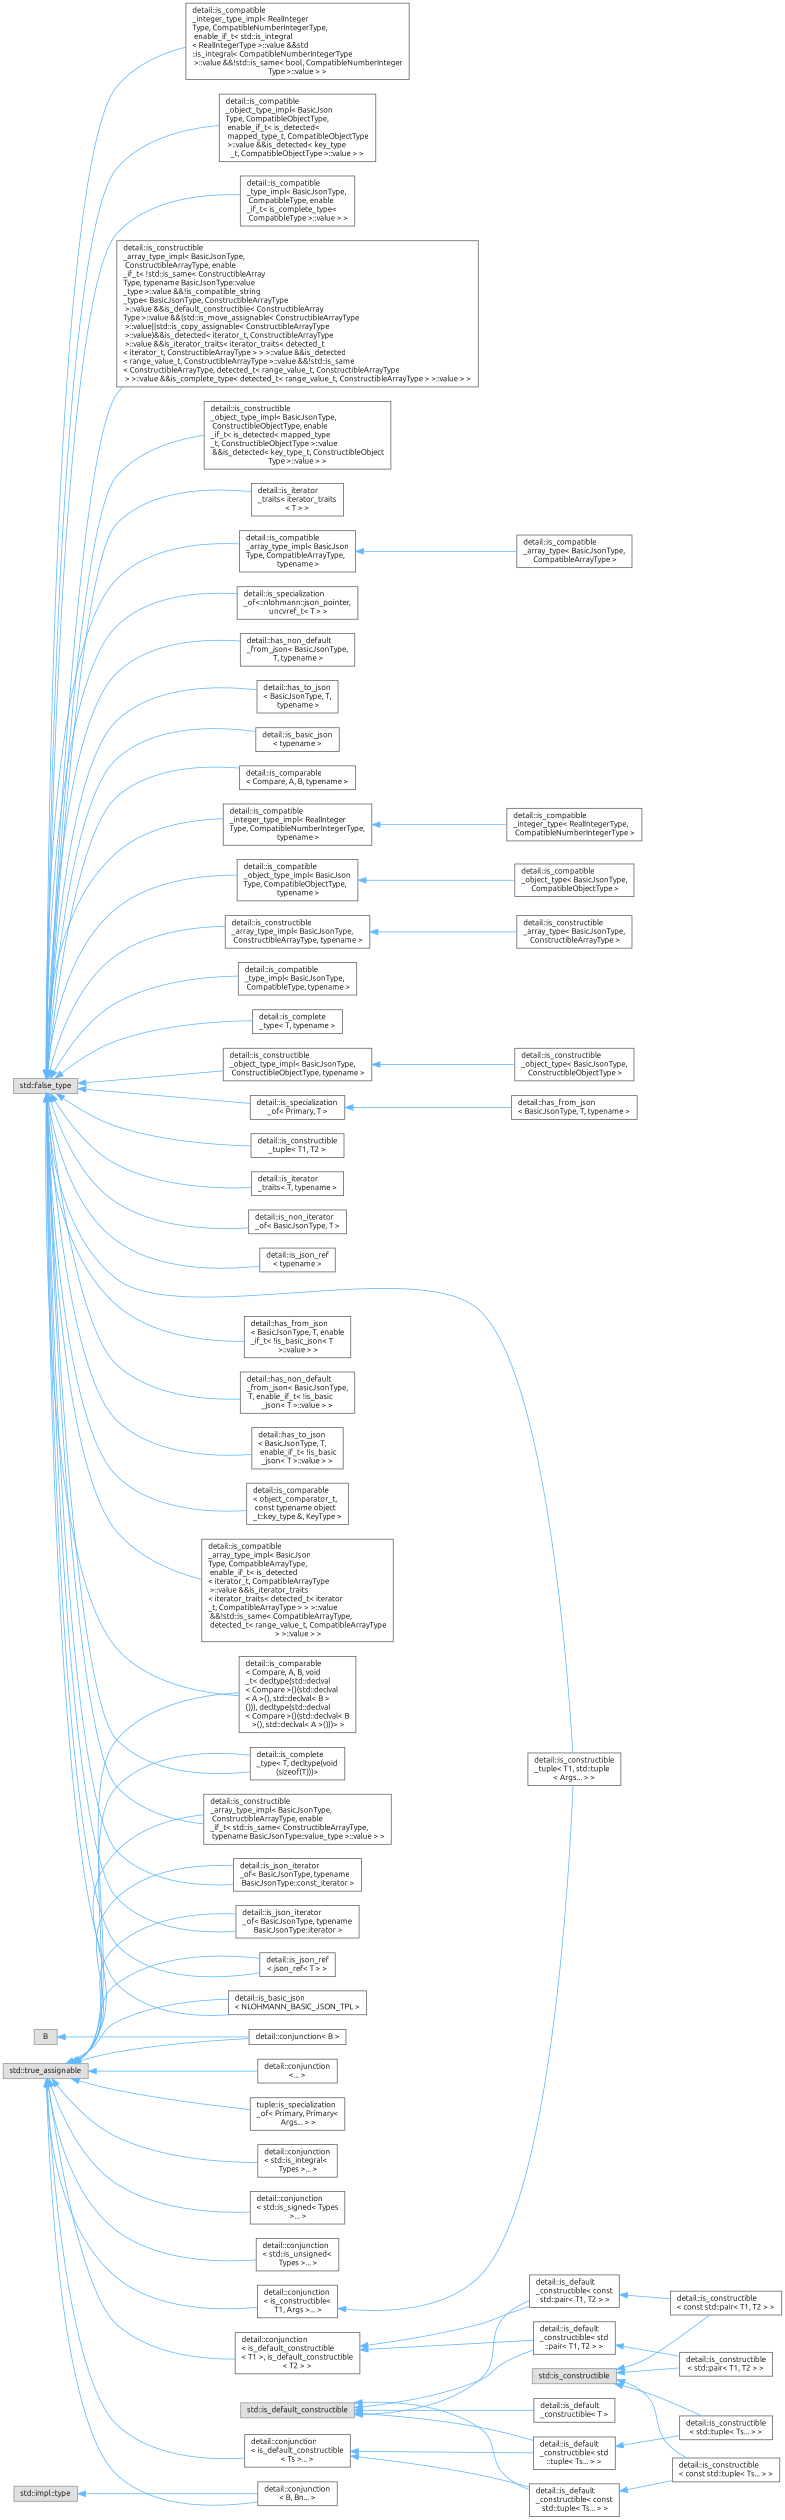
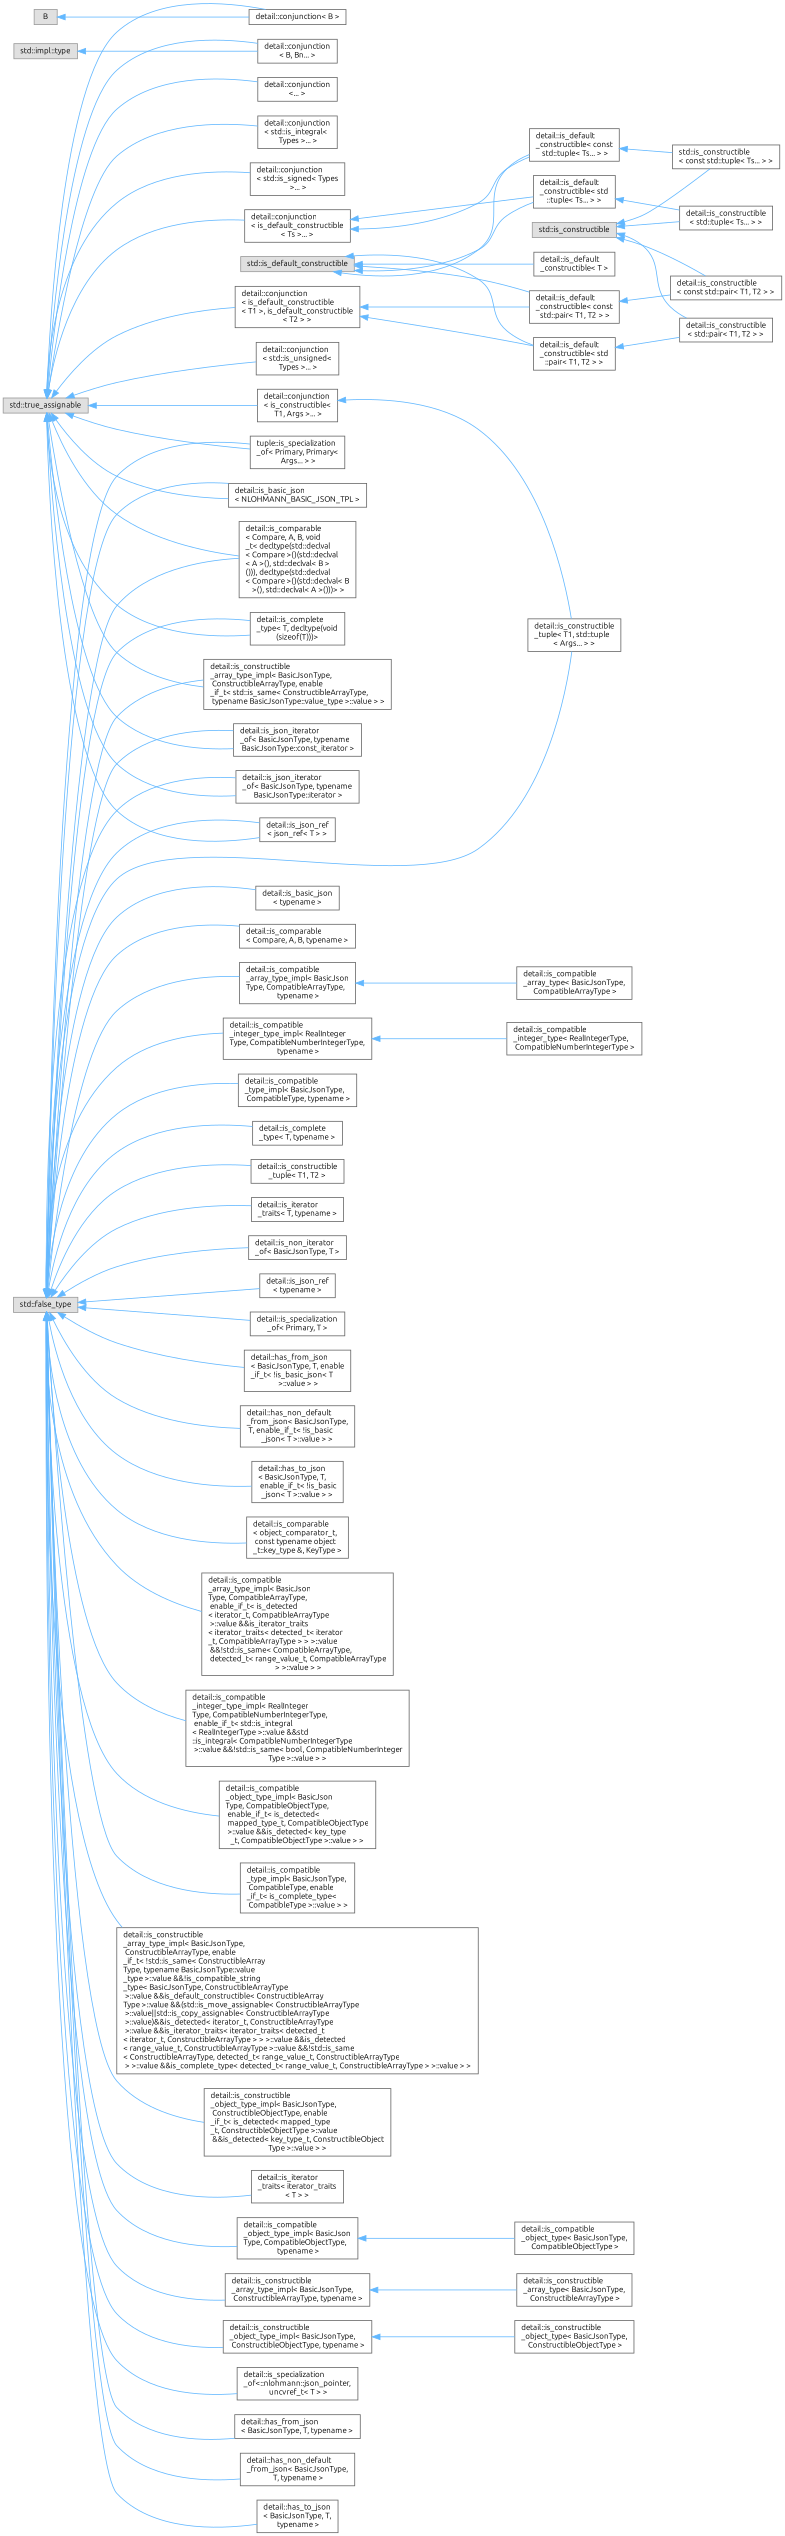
edge "tuple::is_specialization _of< Primary, Primary< Args... > >" -> "std::false_type": added
edge "detail::has_from_json < BasicJsonType, T, typename >" -> "detail::is_specialization _of< Primary, T >": now "detail::has_from_json < BasicJsonType, T, typename >" -> "std::false_type"
node "detail::is_constructible < const std::tuple< Ts... > >": label "detail::is_constructible < const std::tuple< Ts... > >" -> "std::is_constructible < const std::tuple< Ts... > >"
